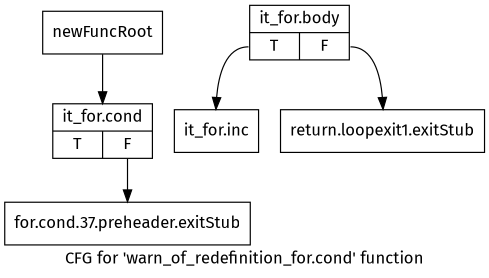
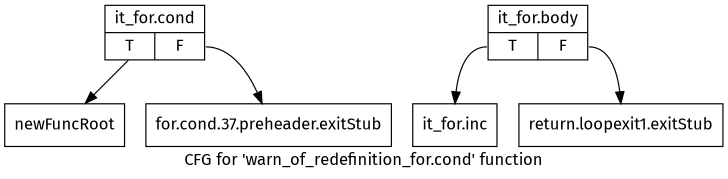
edge "newFuncRoot" -> "it_for.cond": reversed
